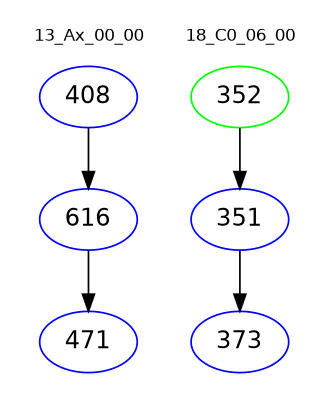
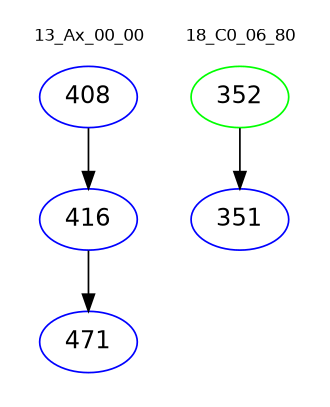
cluster "18_C0_06_00": label "18_C0_06_00" -> "18_C0_06_80"
node "616": label "616" -> "416"
node "373": removed
